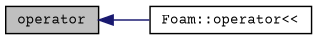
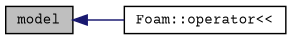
node "operator": label "operator" -> "model"
